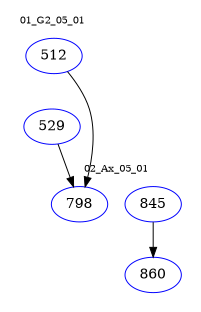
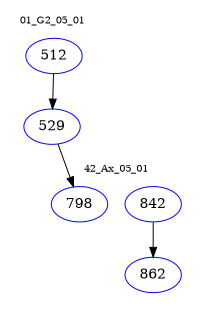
edge "512" -> "798": now "512" -> "529"
cluster "02_Ax_05_01": label "02_Ax_05_01" -> "42_Ax_05_01"
node "845": label "845" -> "842"
node "860": label "860" -> "862"
